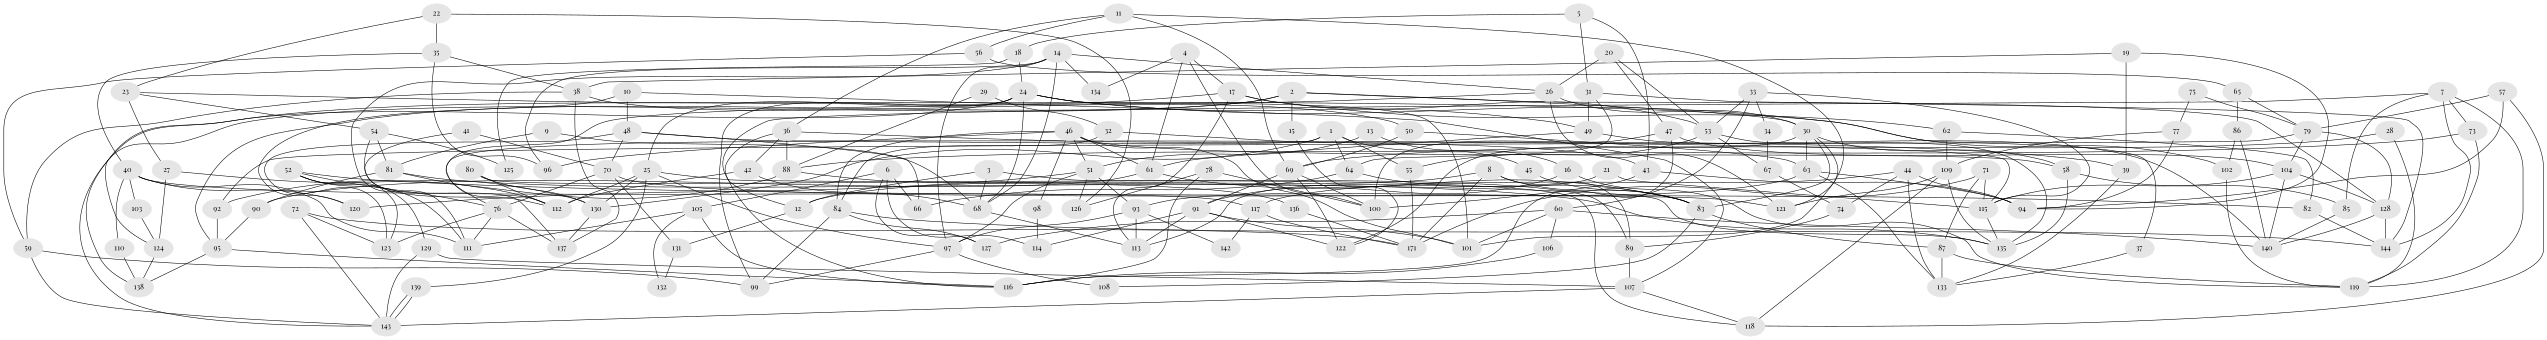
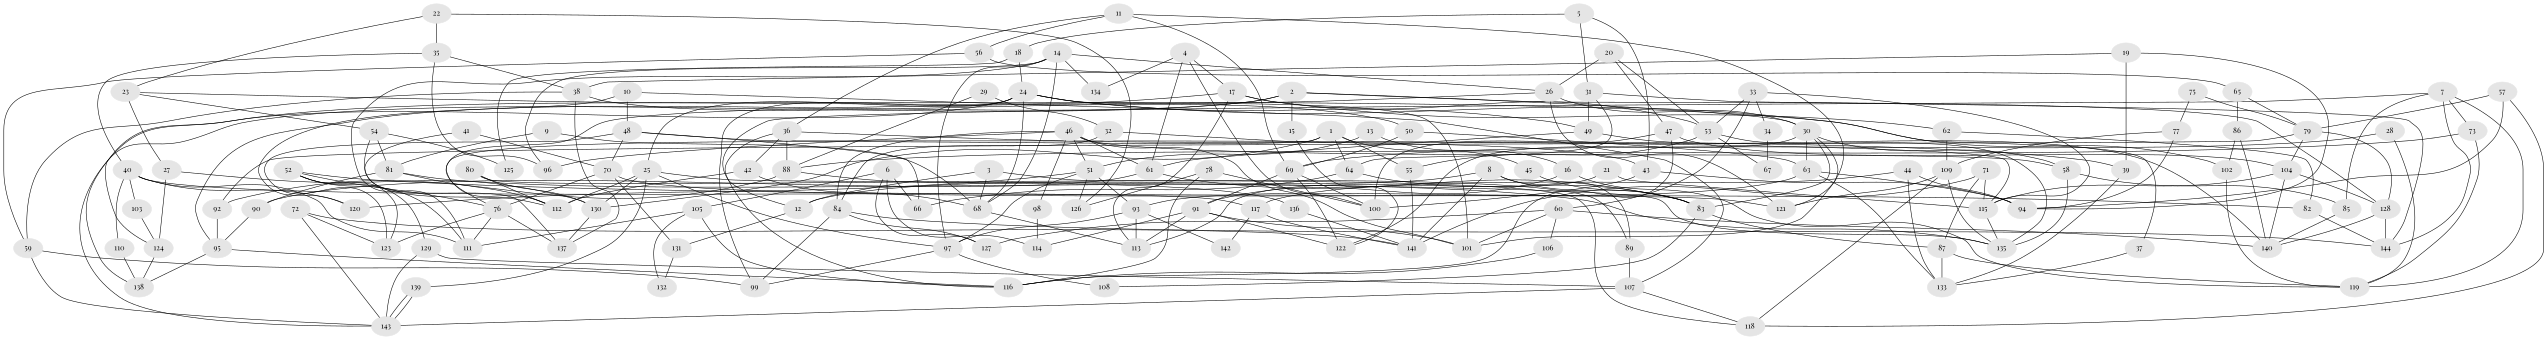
node "74": removed
node "171": label "171" -> "141"
